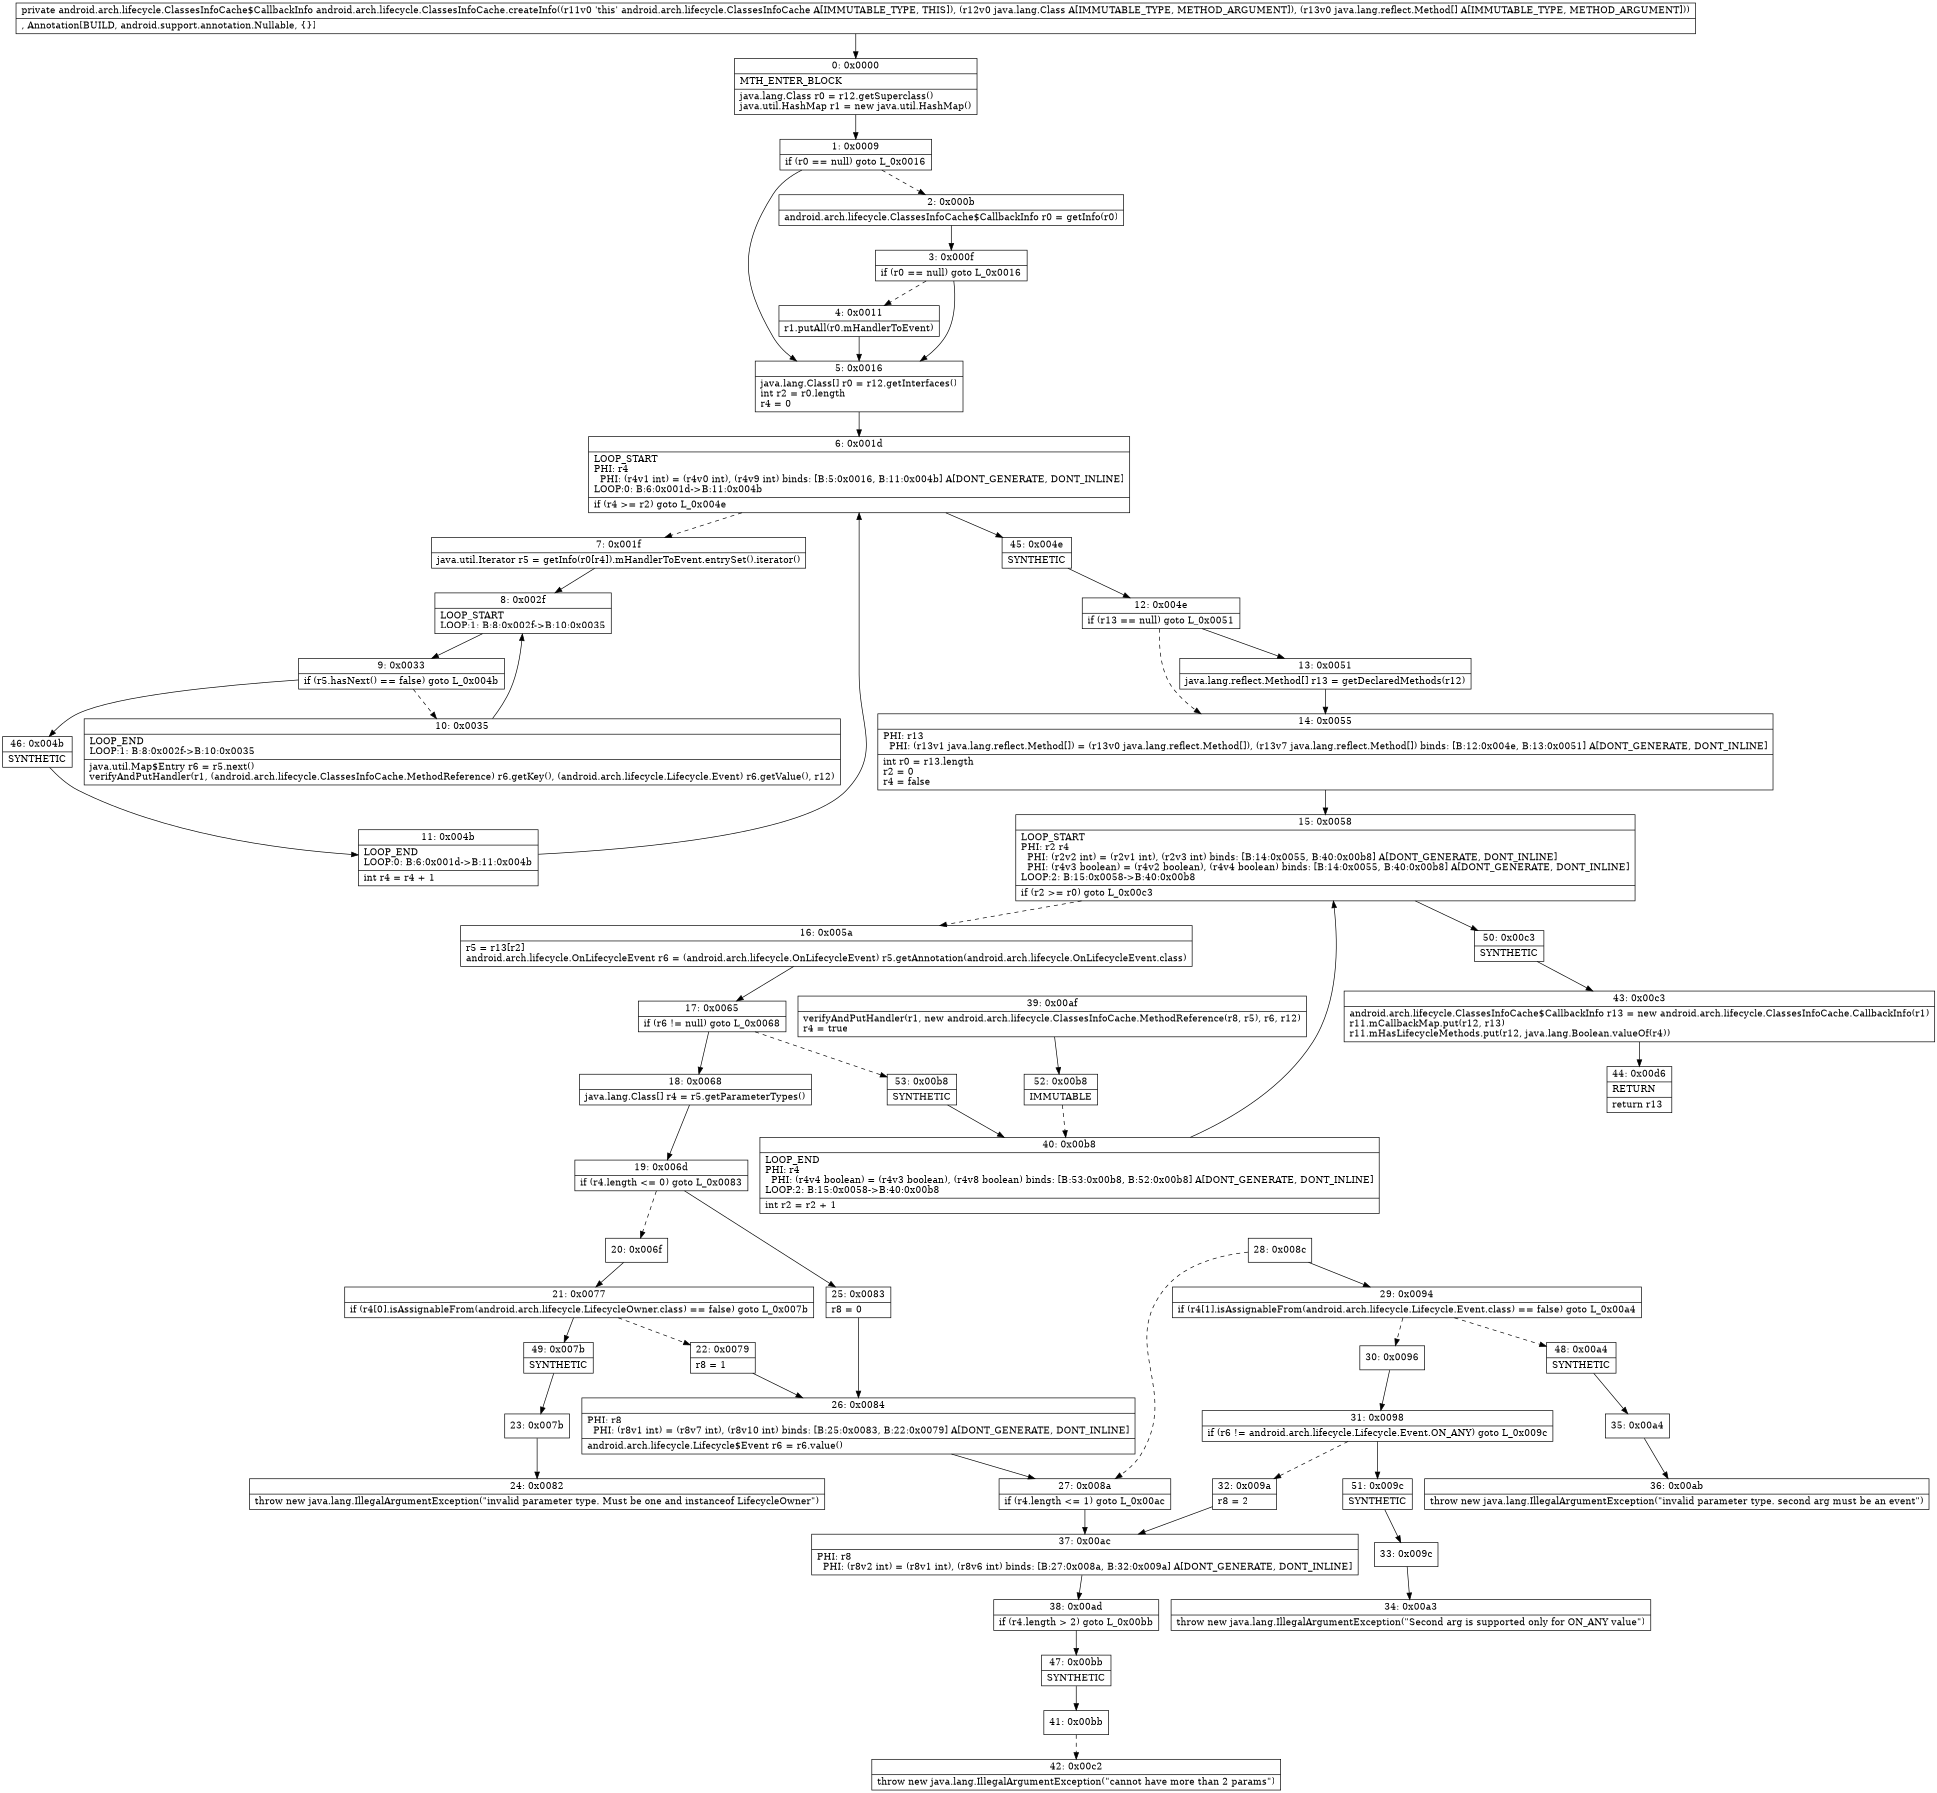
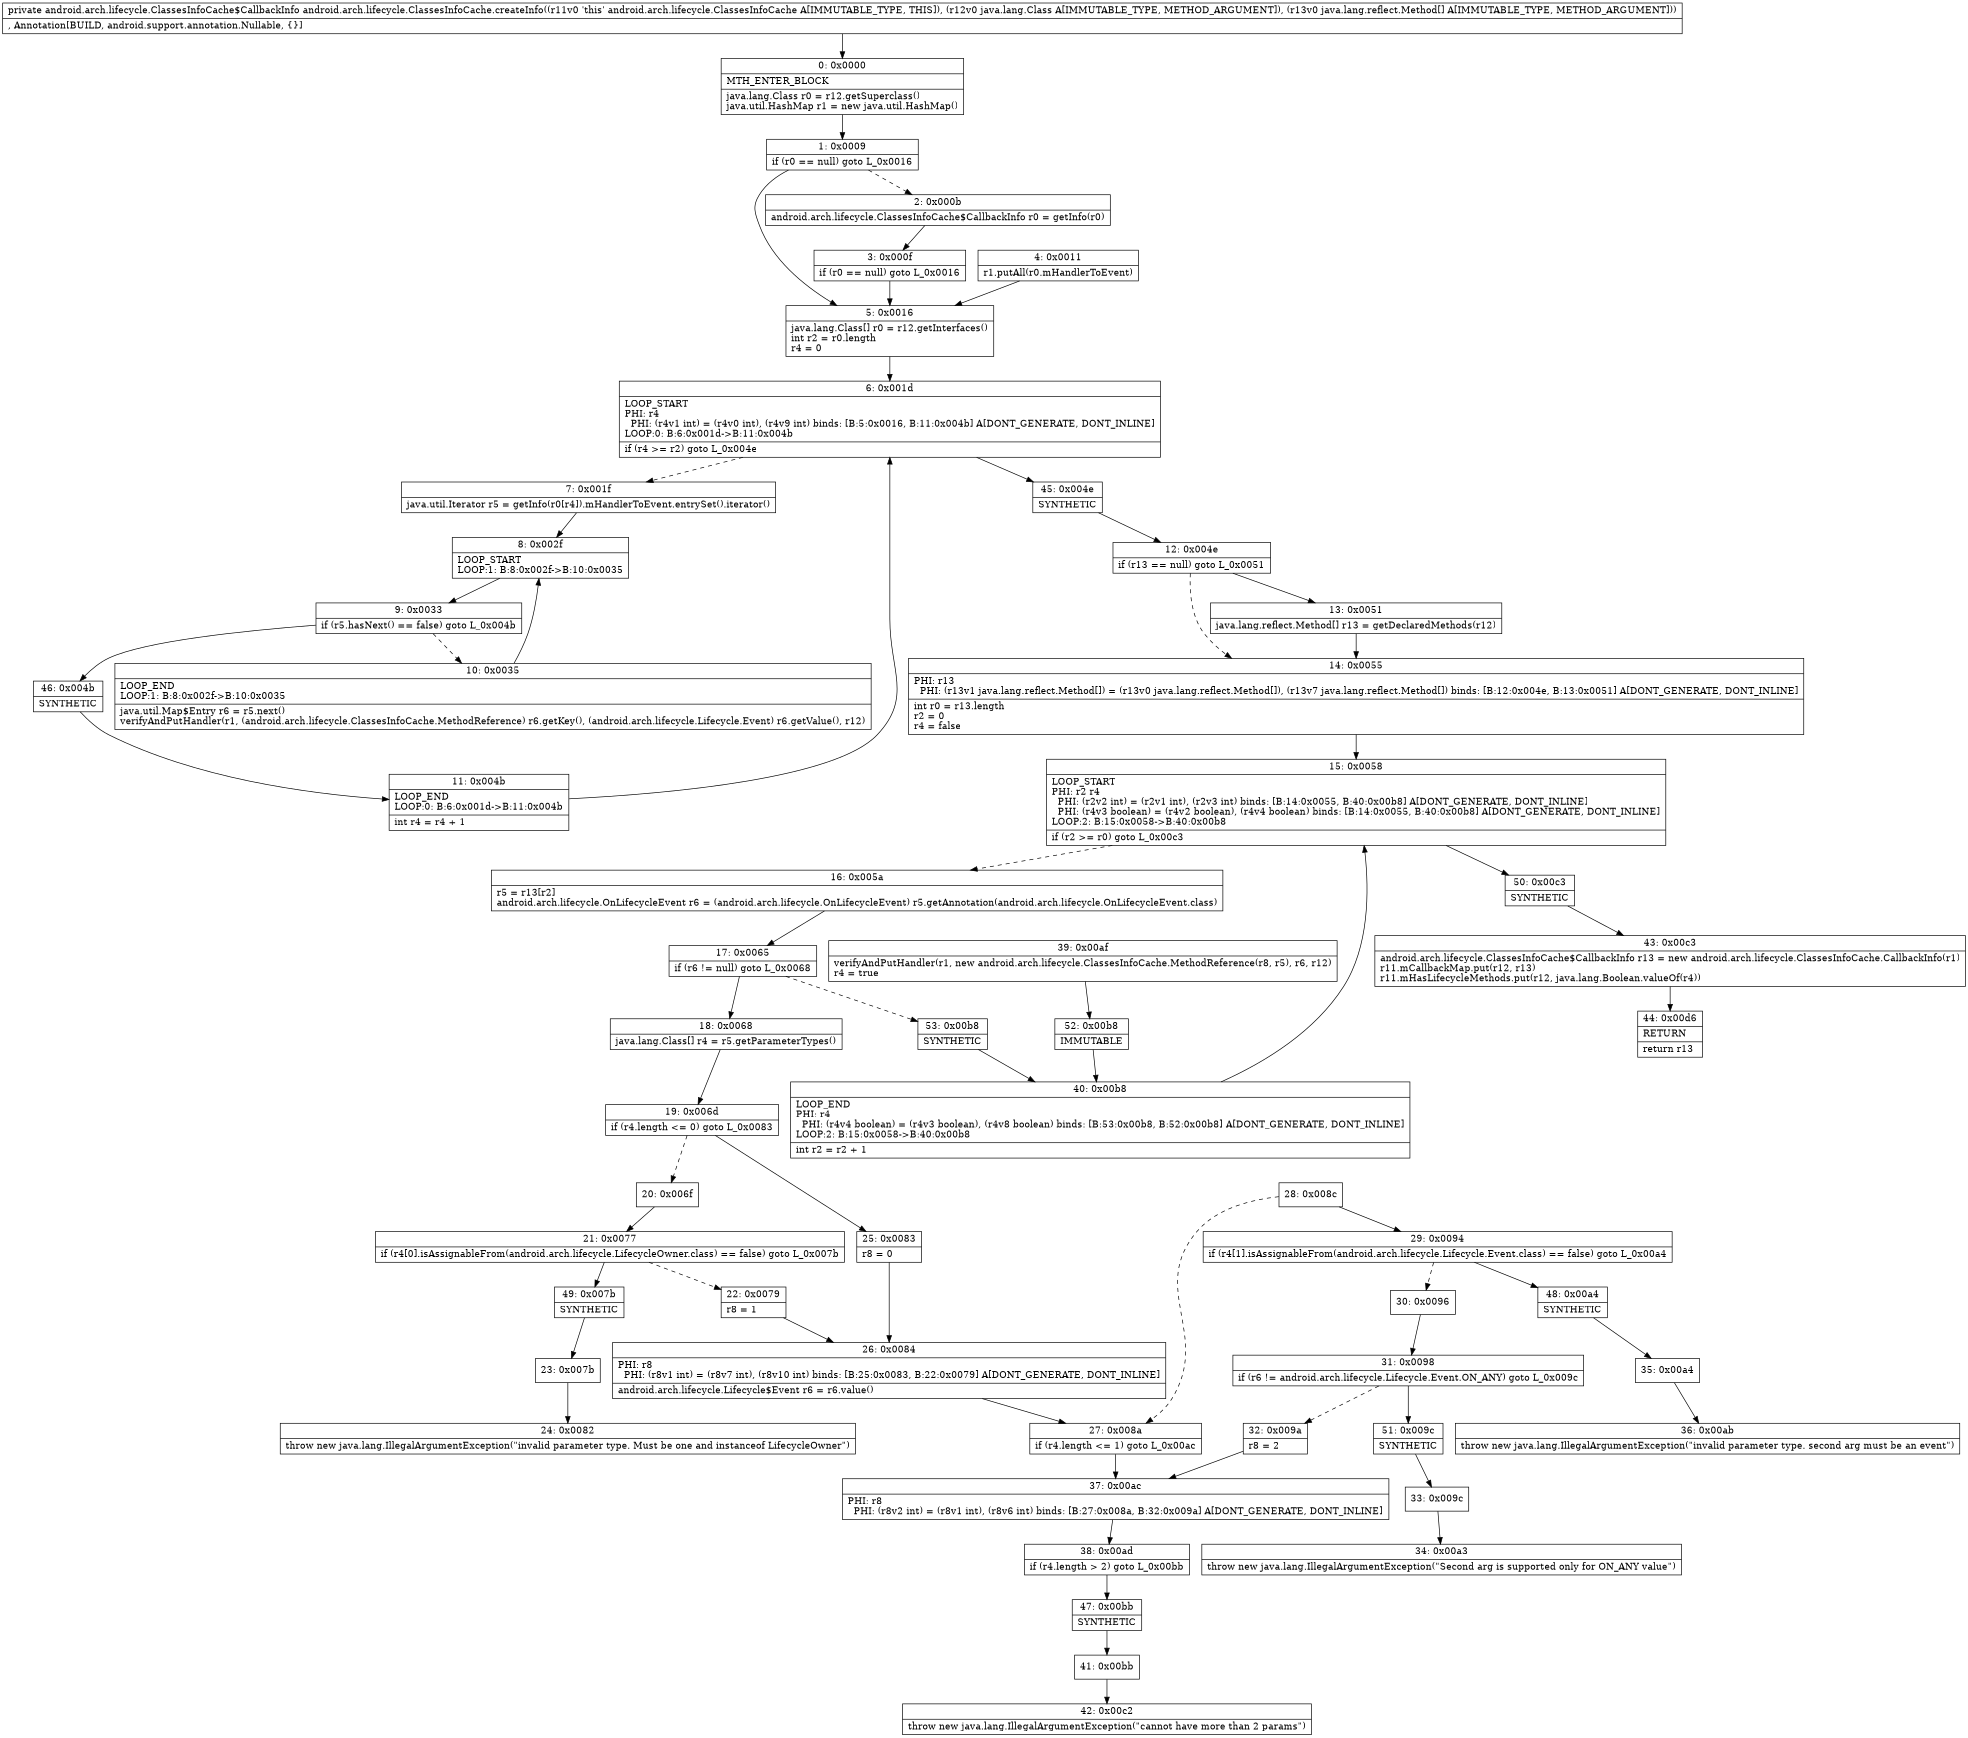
edge "3: 0x000f" -> "4: 0x0011": removed
edge "52: 0x00b8" -> "40: 0x00b8": style dashed -> solid
edge "29: 0x0094" -> "48: 0x00a4": style dashed -> solid
edge "41: 0x00bb" -> "42: 0x00c2": style dashed -> solid
